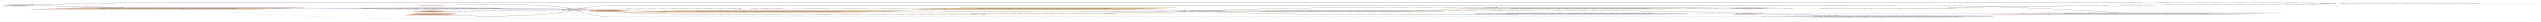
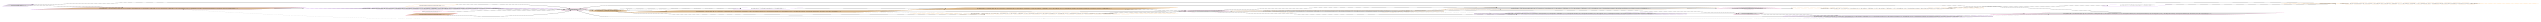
node "testAtomicUpdateOfFieldsWithDefaultValue['0', '0', '1']": fillcolor tan -> white
